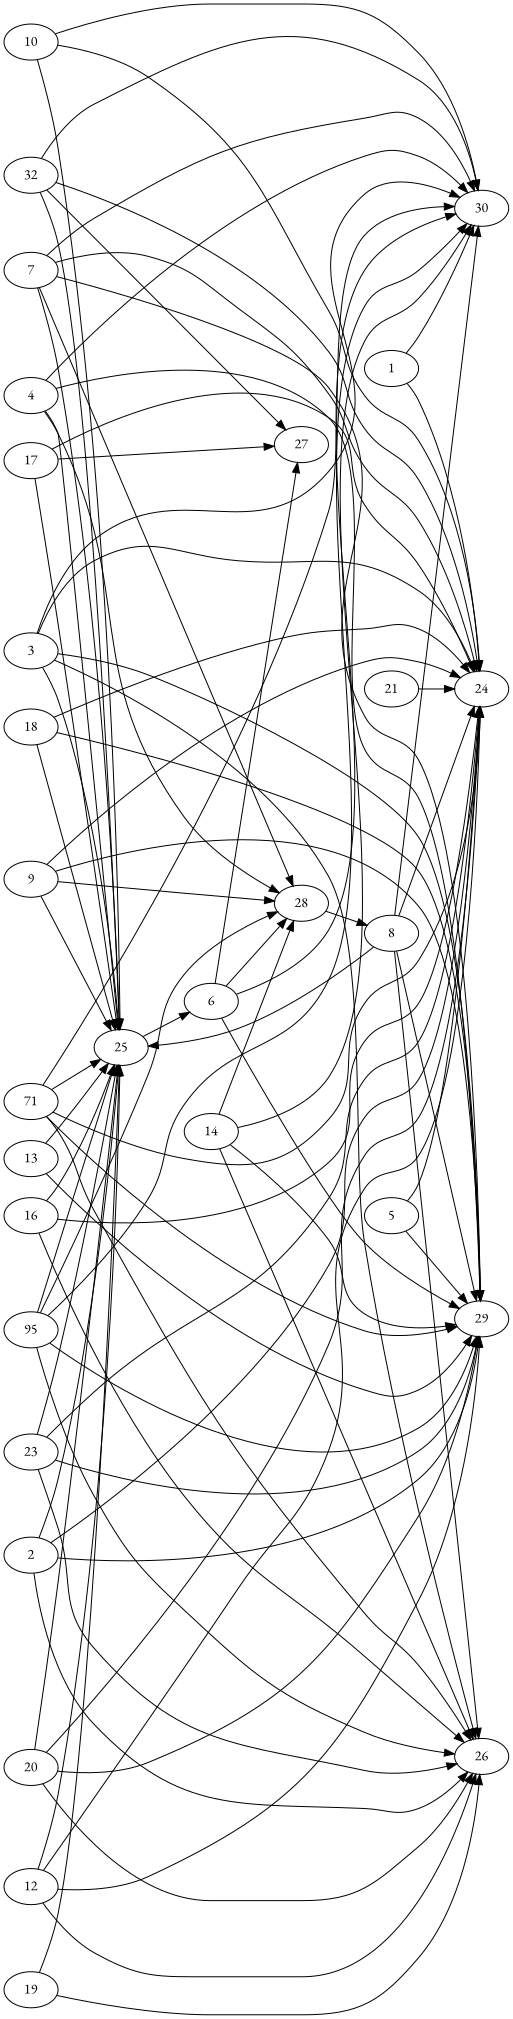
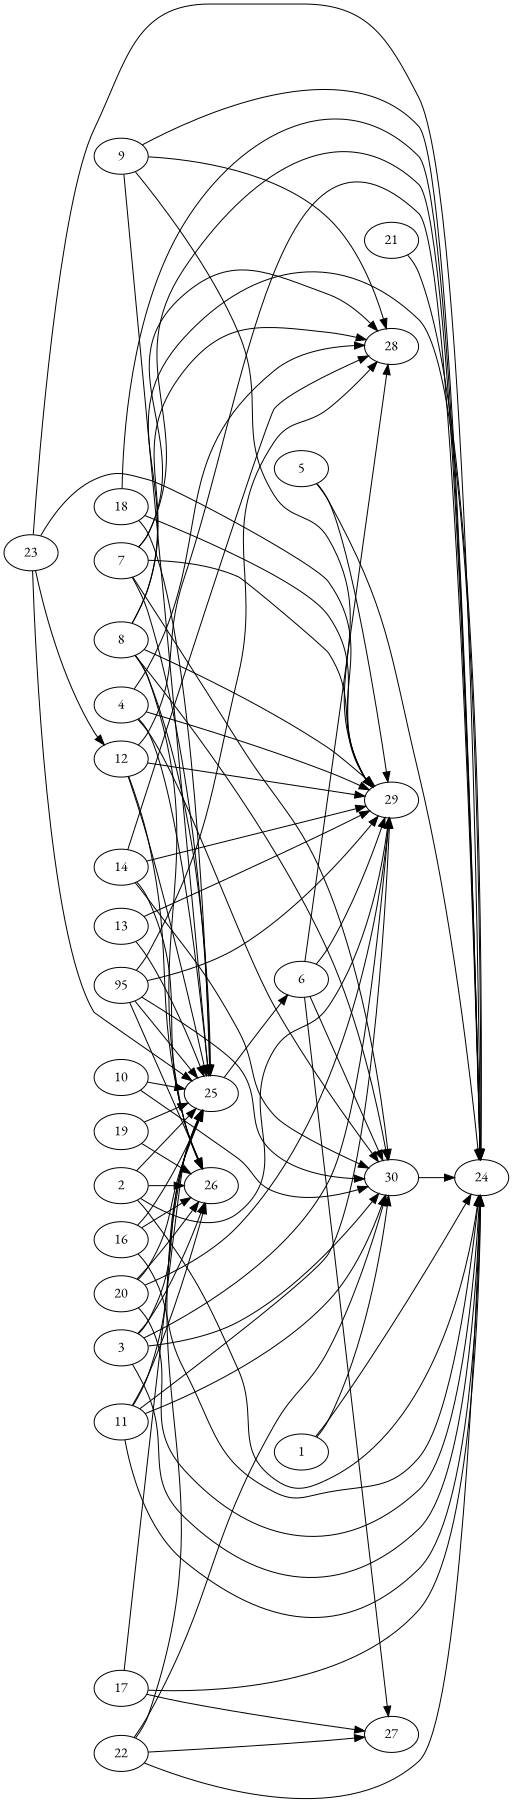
node "32": label "32" -> "22"
edge "10" -> "24": now "30" -> "24"
edge "28" -> "8": reversed
node "71": label "71" -> "11"
edge "23" -> "26": now "23" -> "12"
